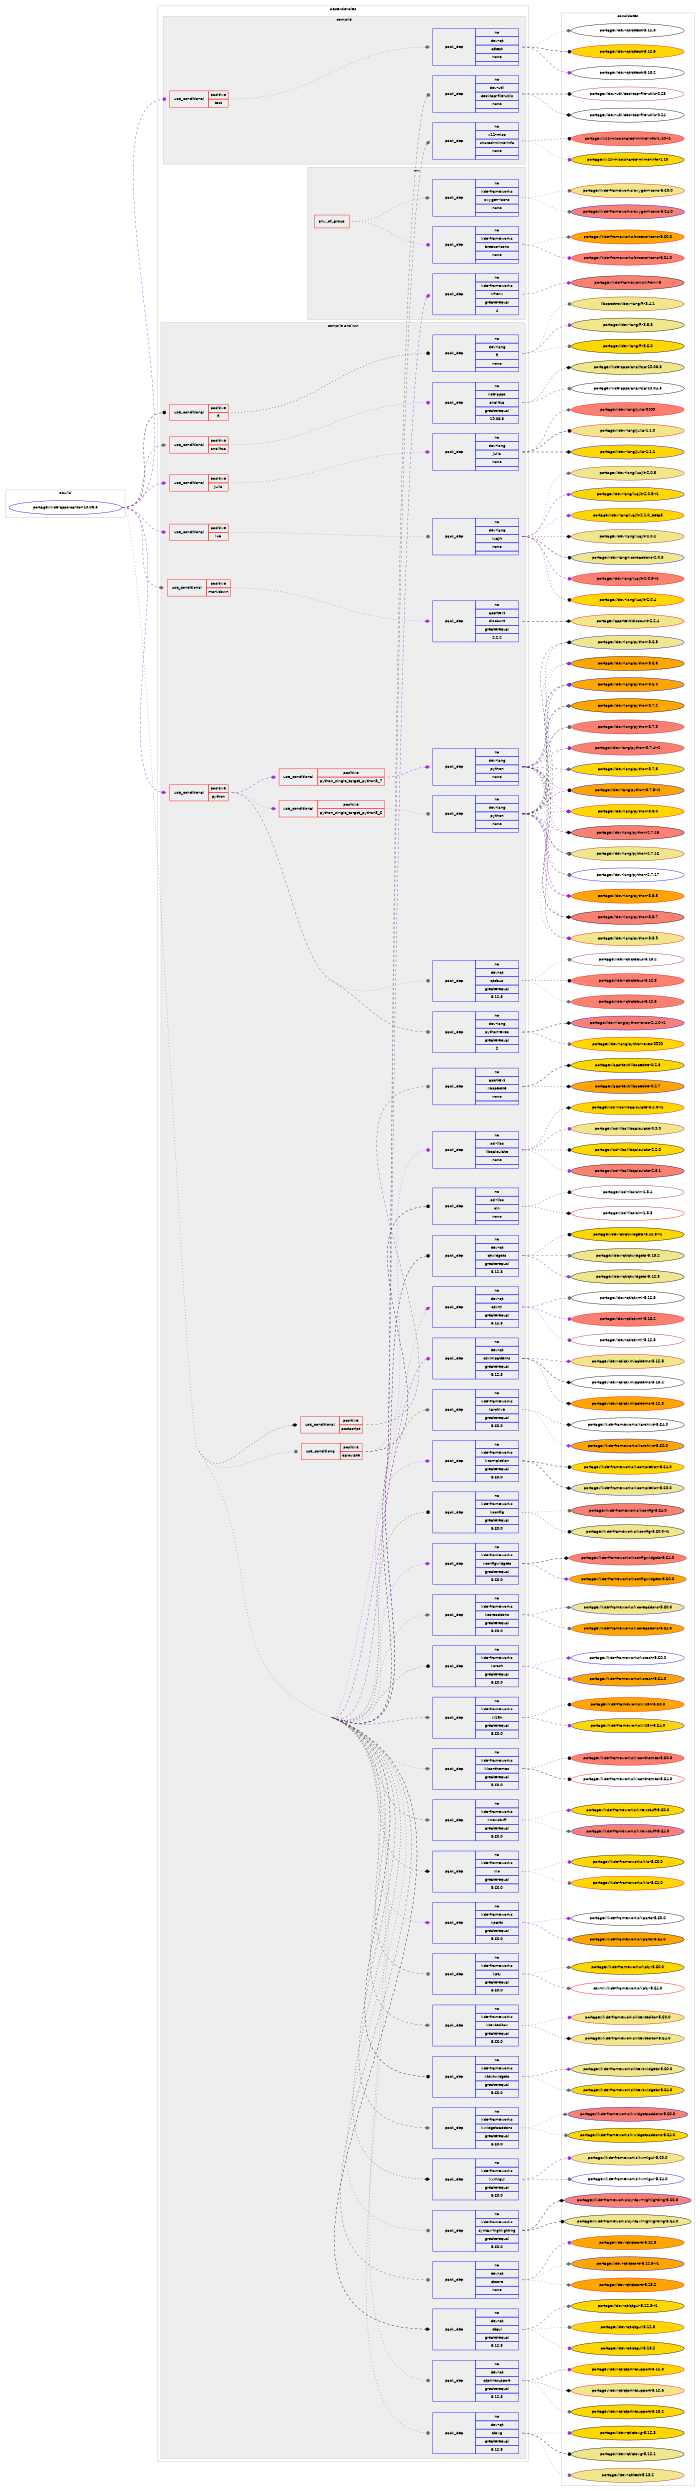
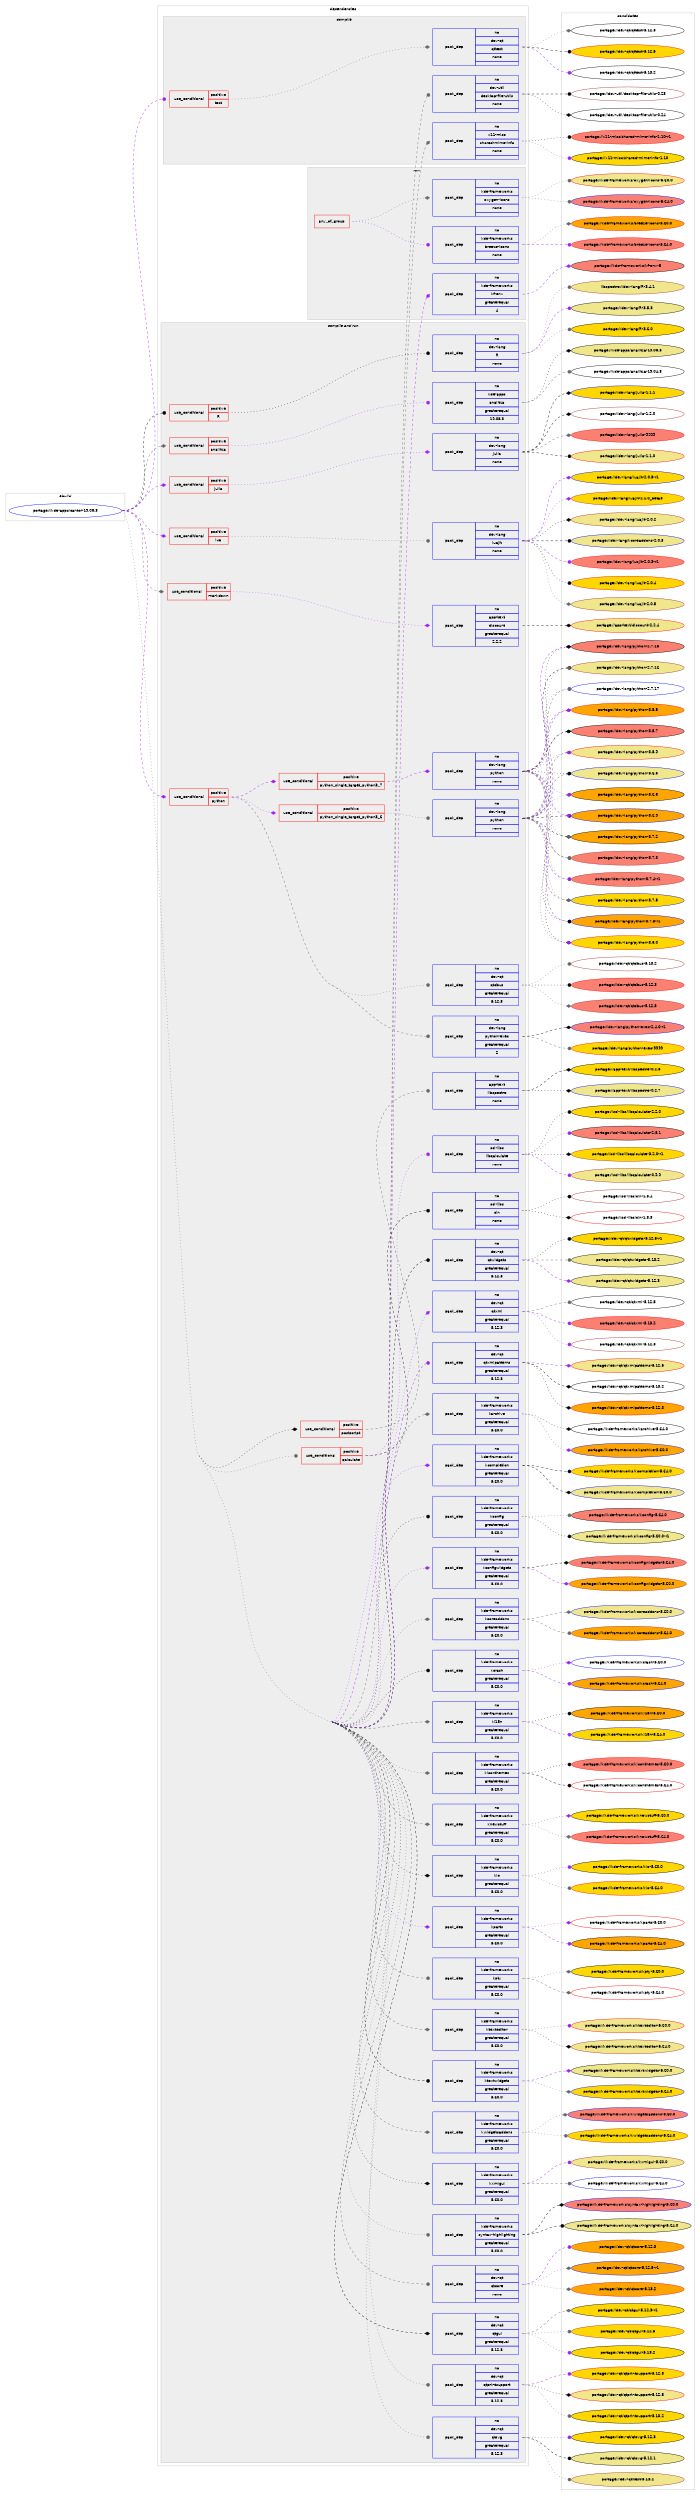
node "portage://dev-lang/julia-1.2.0": added
node "portage://app-text/libspectre-0.2.7": fillcolor orange -> khaki
node "portage://kde-frameworks/ki18n-5.60.0": color red -> black
node "portage://kde-frameworks/knewstuff-5.64.0": color blue -> red
node "portage://kde-frameworks/kio-5.61.0": label "portage://kde-frameworks/kio-5.61.0" -> "portage://kde-frameworks/kio-5.64.0"
node "portage://kde-frameworks/kparts-5.60.0": color black -> red
node "qtxml://kde-frameworks/kpty-5.64.0": label "qtxml://kde-frameworks/kpty-5.64.0" -> "portage://kde-frameworks/kpty-5.64.0"
node "portage://kde-frameworks/kwidgetsaddons-5.64.0": color black -> brown
